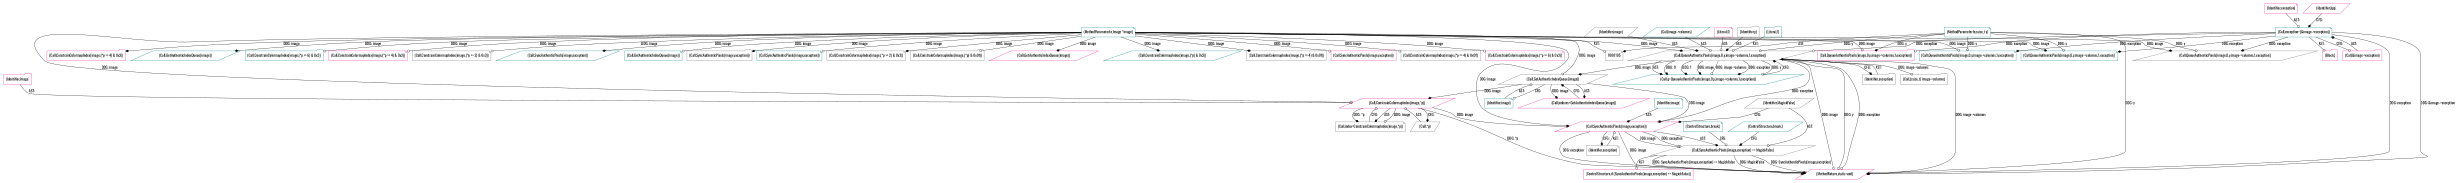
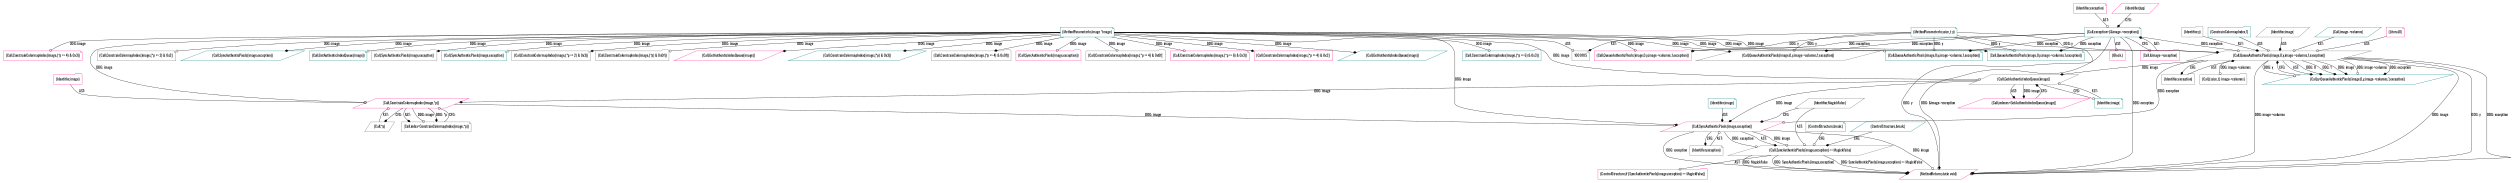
node "(Literal,1)": label "(Literal,1)" -> "(ConstrainColormapIndex,1)"
edge "(Call,ConstrainColormapIndex(image,*p))" -> "(MethodReturn,static void)": removed, label "DDG: *p"
